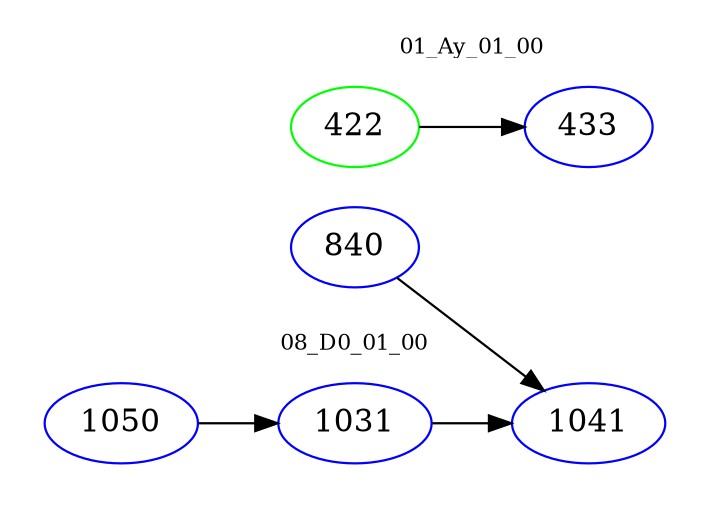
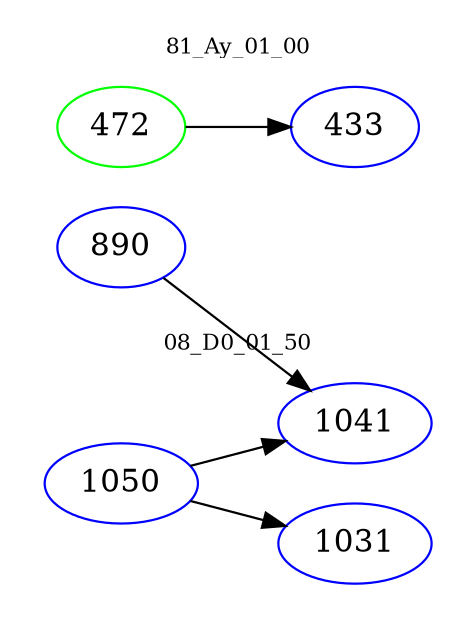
cluster "01_Ay_01_00": label "01_Ay_01_00" -> "81_Ay_01_00"
node "422": label "422" -> "472"
node "840": label "840" -> "890"
cluster "08_D0_01_00": label "08_D0_01_00" -> "08_D0_01_50"
edge "1031" -> "1041": now "1050" -> "1041"
